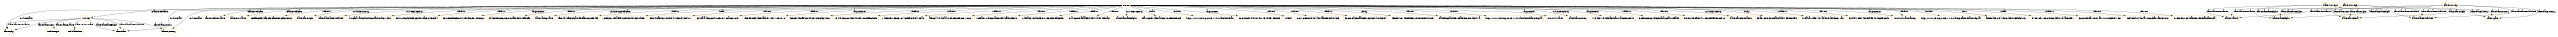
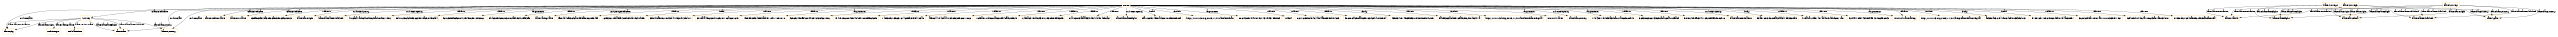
edge "NULL" -> "ae53e4b3c1941f0c84c591c5f3d6b131": label ":rest" -> ":body"
